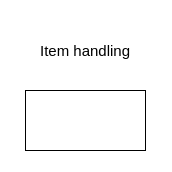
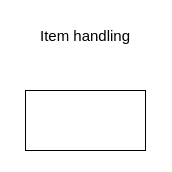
node "Item handling": moved (86, 51) -> (86, 36)
